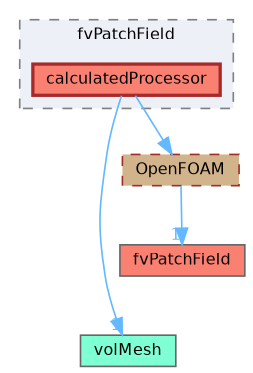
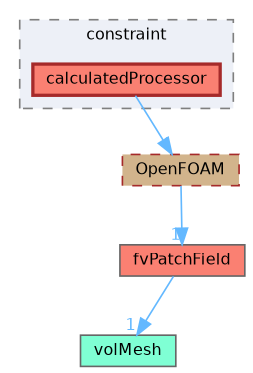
cluster "fvPatchField": label "fvPatchField" -> "constraint"
edge "calculatedProcessor" -> "volMesh": now "fvPatchField" -> "volMesh"
